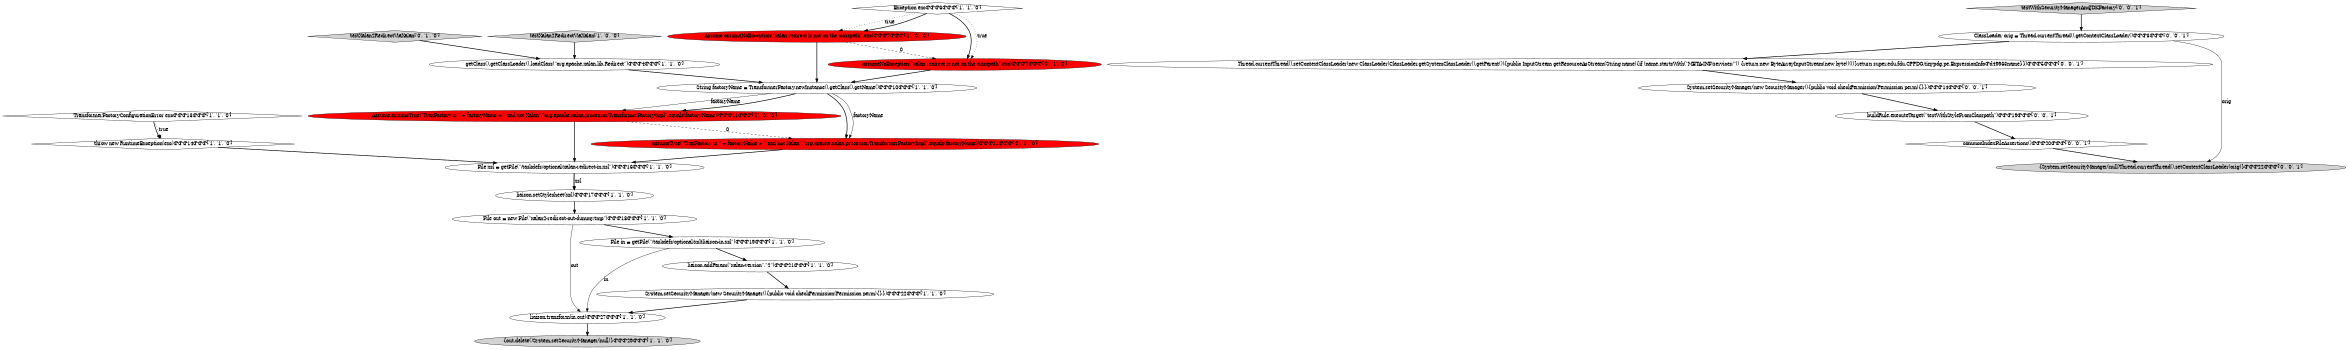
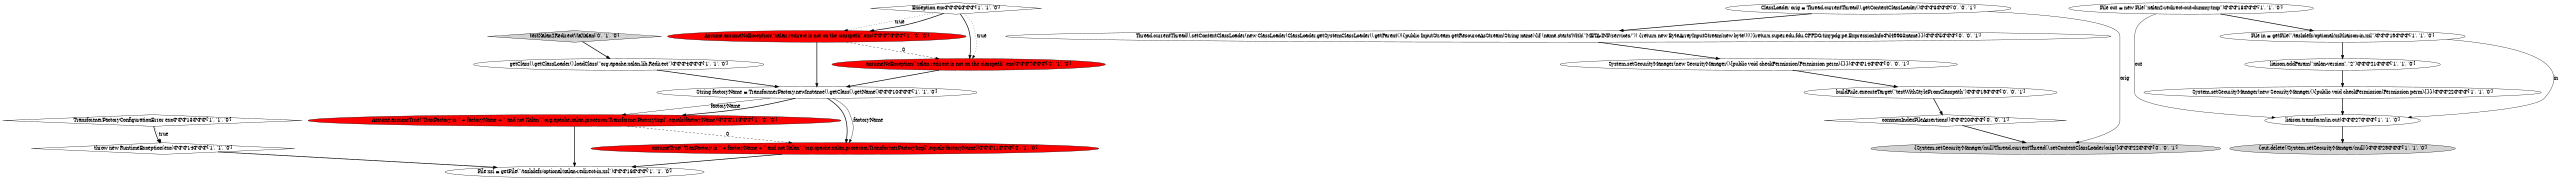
node "testWithSecurityManagerAndJDKFactory['0', '0', '1']": removed
node "testXalan2RedirectViaXalan['1', '0', '0']": removed
node "liaison.setStylesheet(xsl)@@@17@@@['1', '1', '0']": removed
